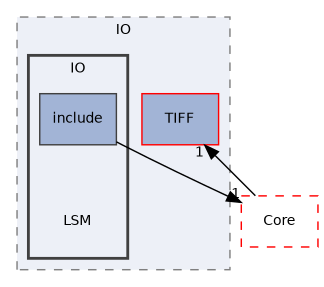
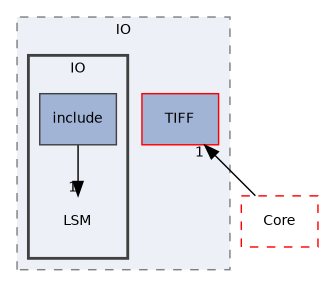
edge "include" -> "Core": now "include" -> "LSM"
